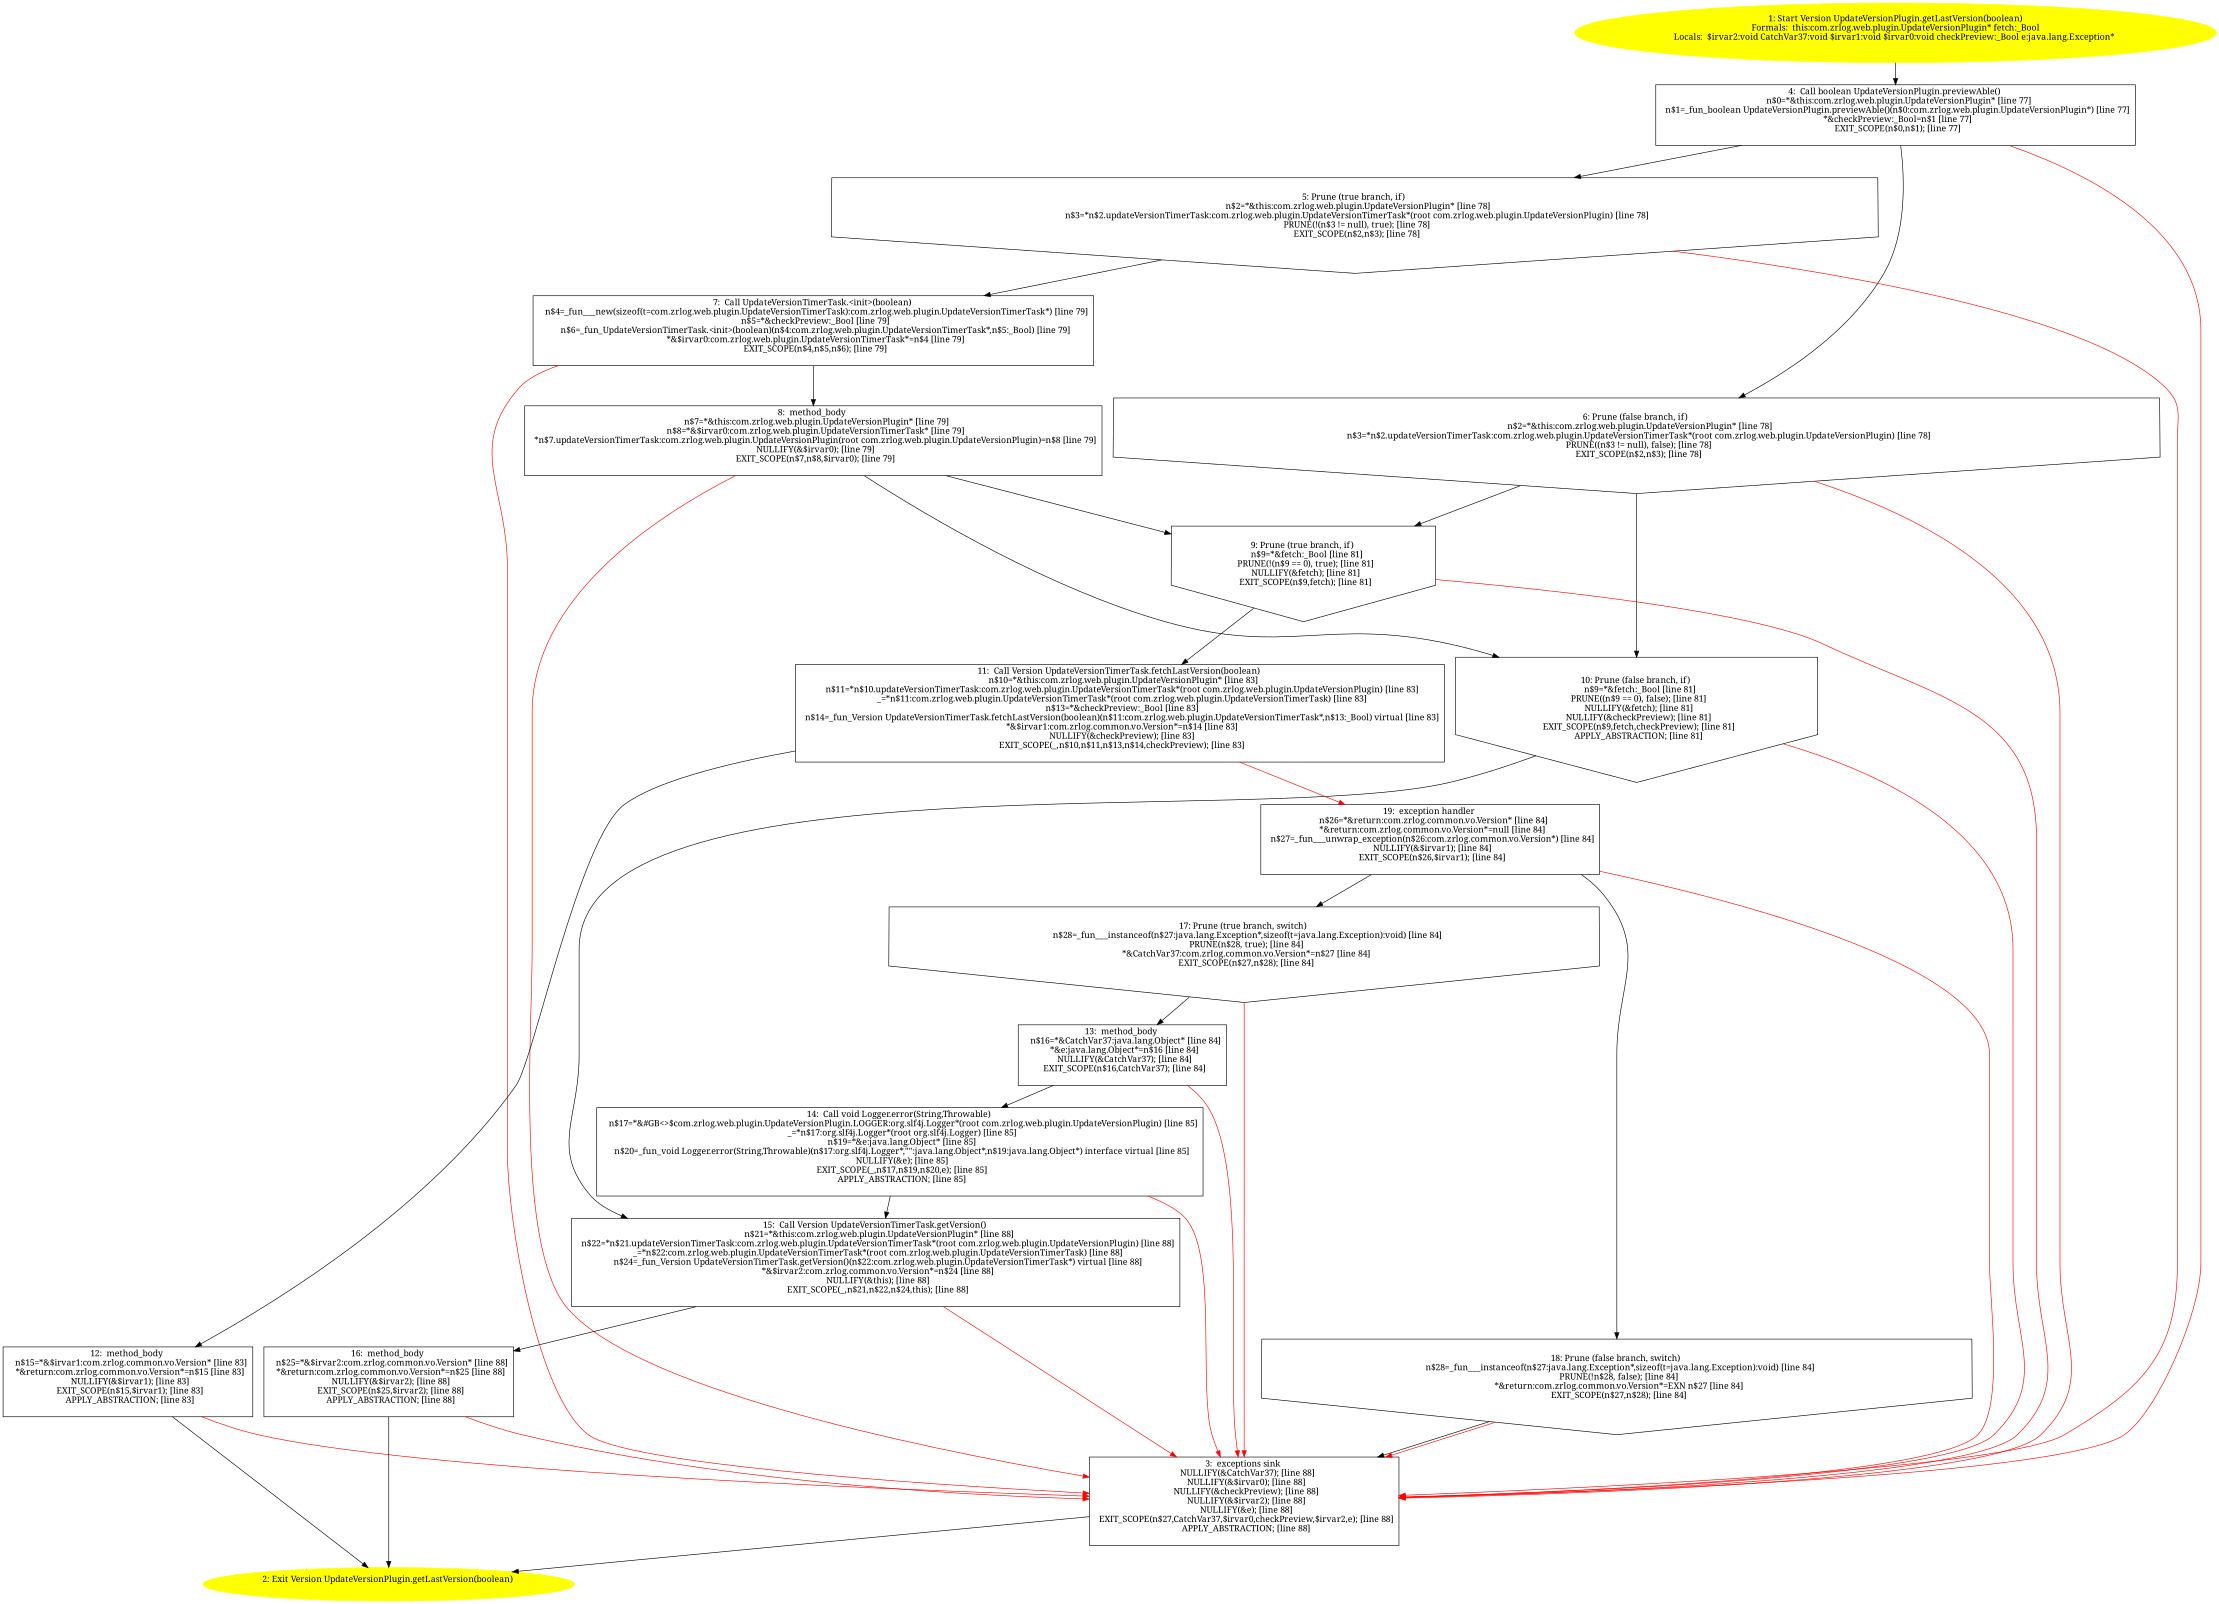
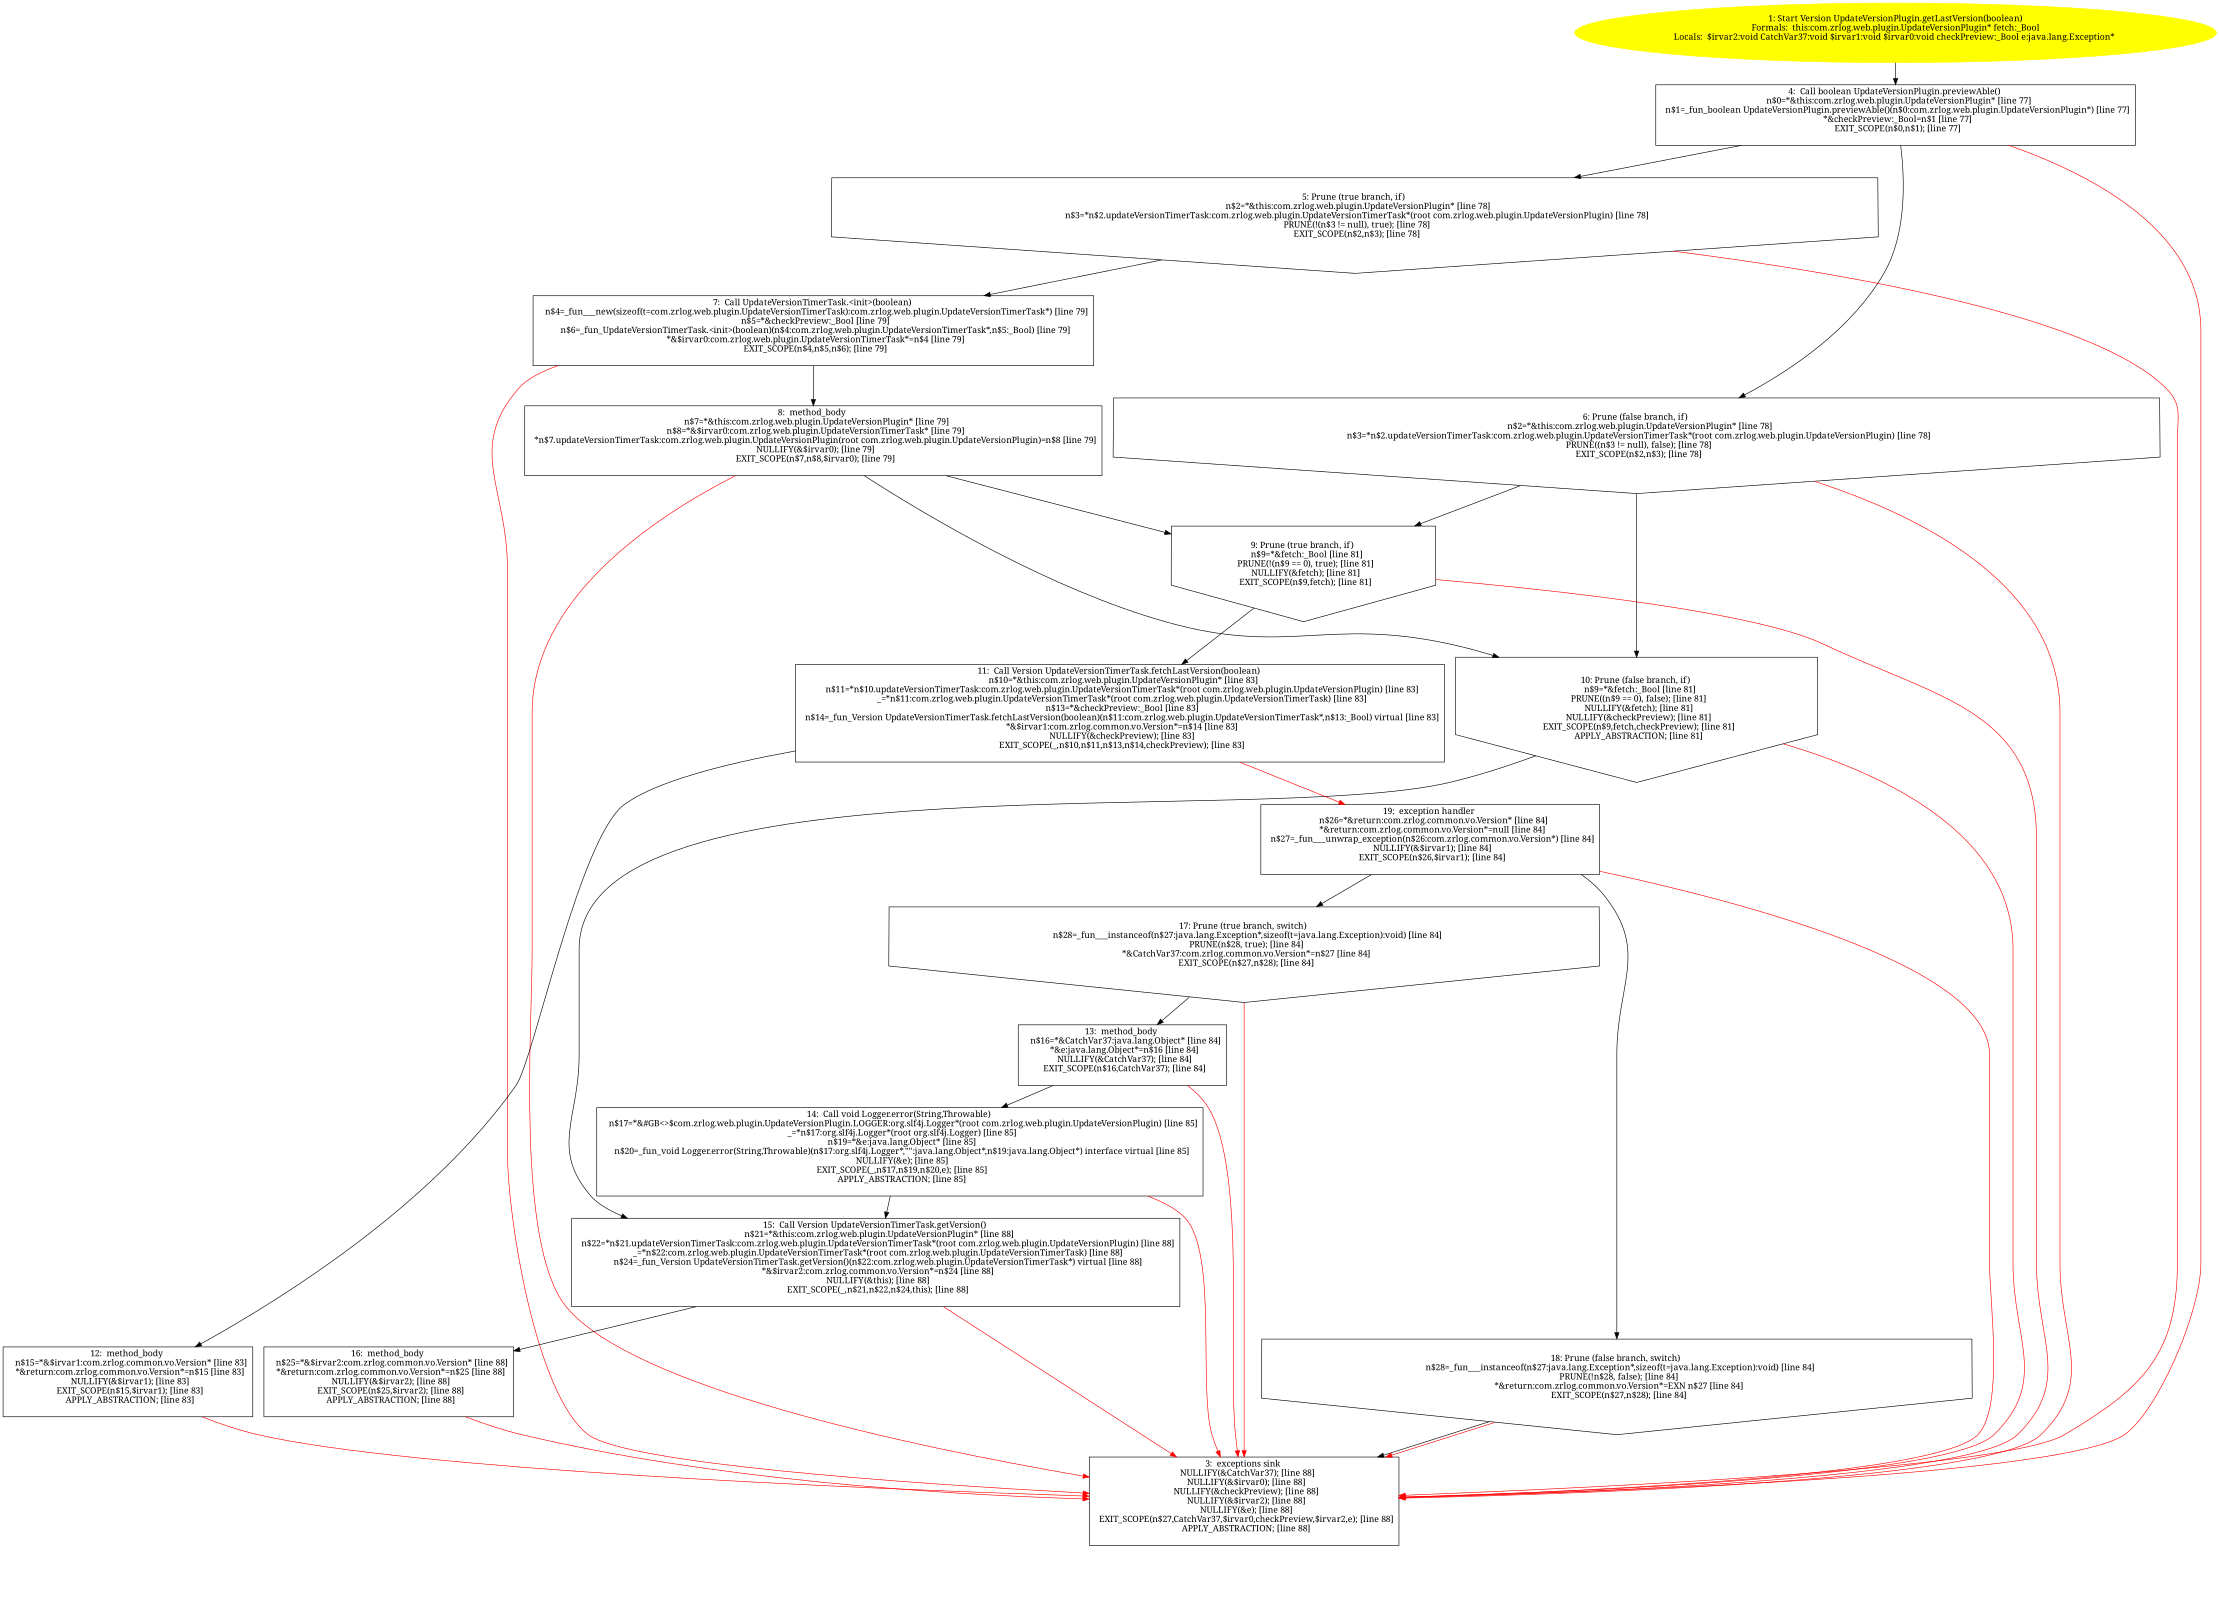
node "2: Exit Version UpdateVersionPlugin.getLastVersion(boolean)": removed
